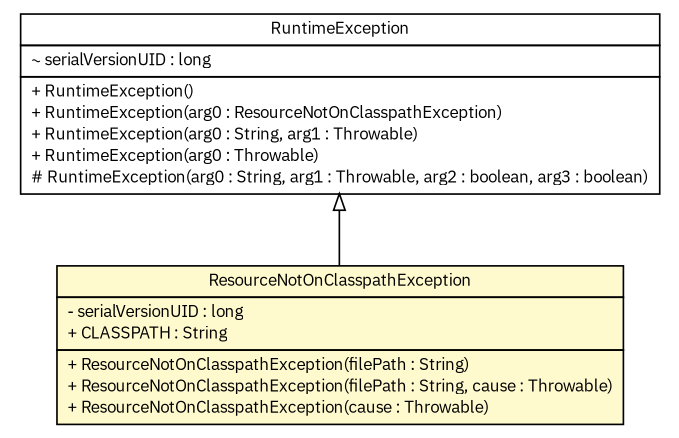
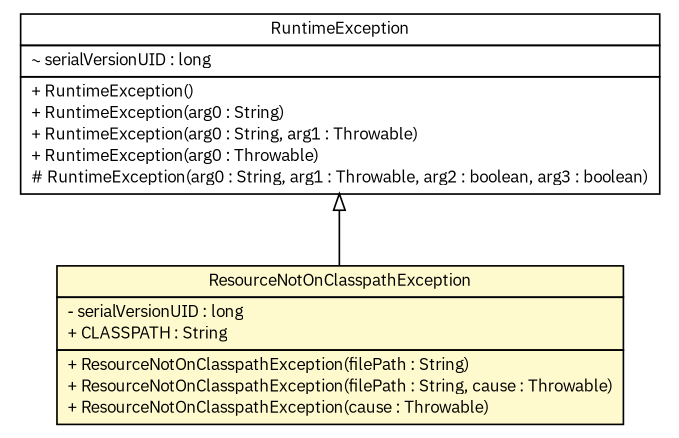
node "RuntimeException": text "+ RuntimeException(arg0 : ResourceNotOnClasspathException)" -> "+ RuntimeException(arg0 : String)"
